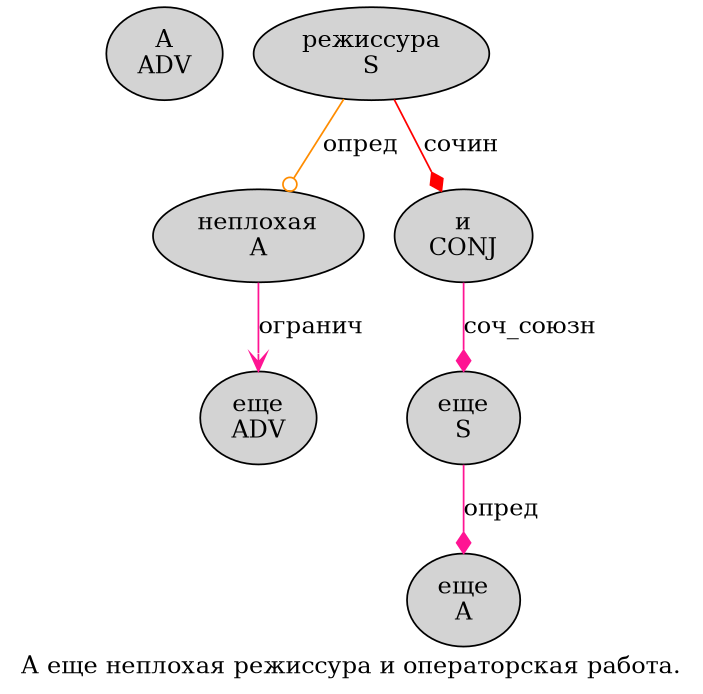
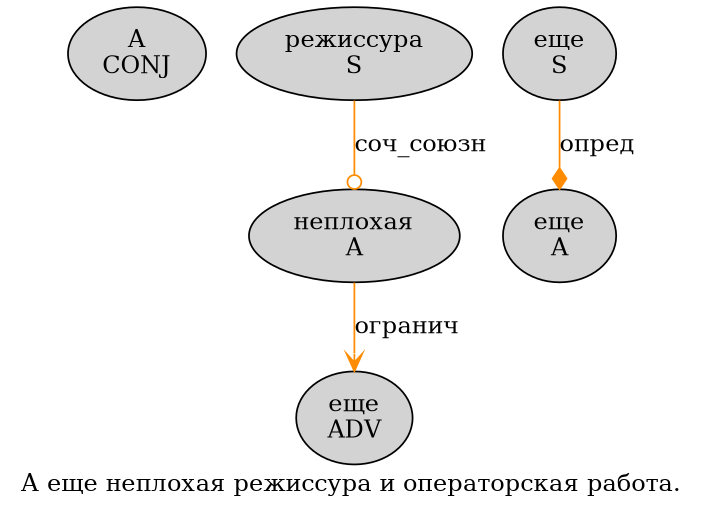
node "А ADV": label "А ADV" -> "А CONJ"
edge "режиссура S" -> "неплохая A": label "опред" -> "соч_союзн"
node "и CONJ": removed
edge "неплохая A" -> "еще ADV": color deeppink -> darkorange
edge "еще S" -> "еще A": color deeppink -> darkorange
